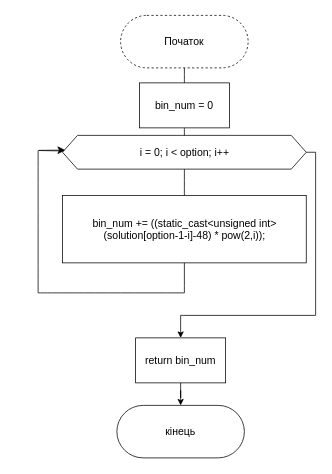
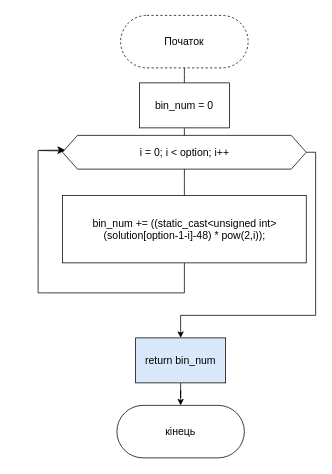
node "return bin_num": fillcolor #ffffff -> #dae8fc
